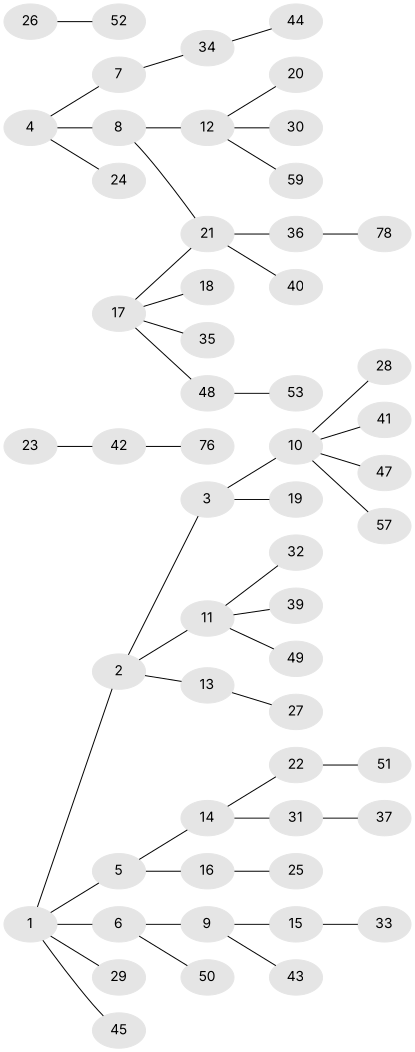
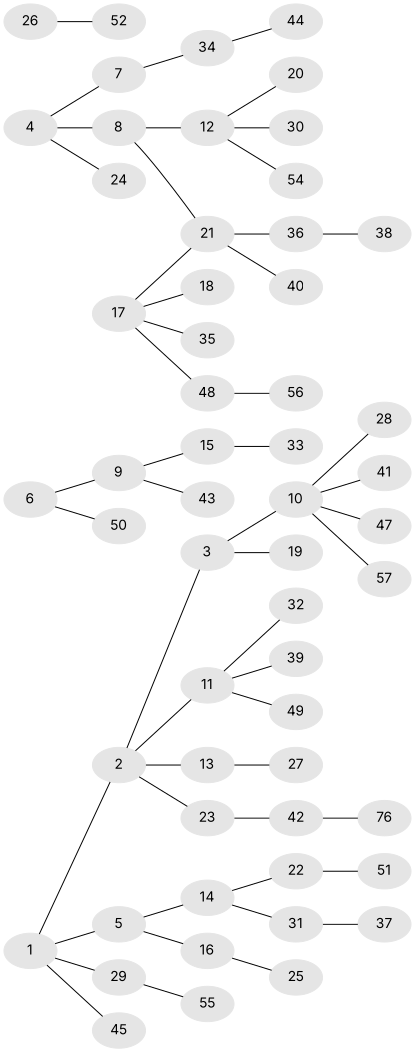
node "59": label "59" -> "54"
node "78": label "78" -> "38"
node "53": label "53" -> "56"
edge "2" -- "23": added
edge "1" -- "6": removed
node "55": added
